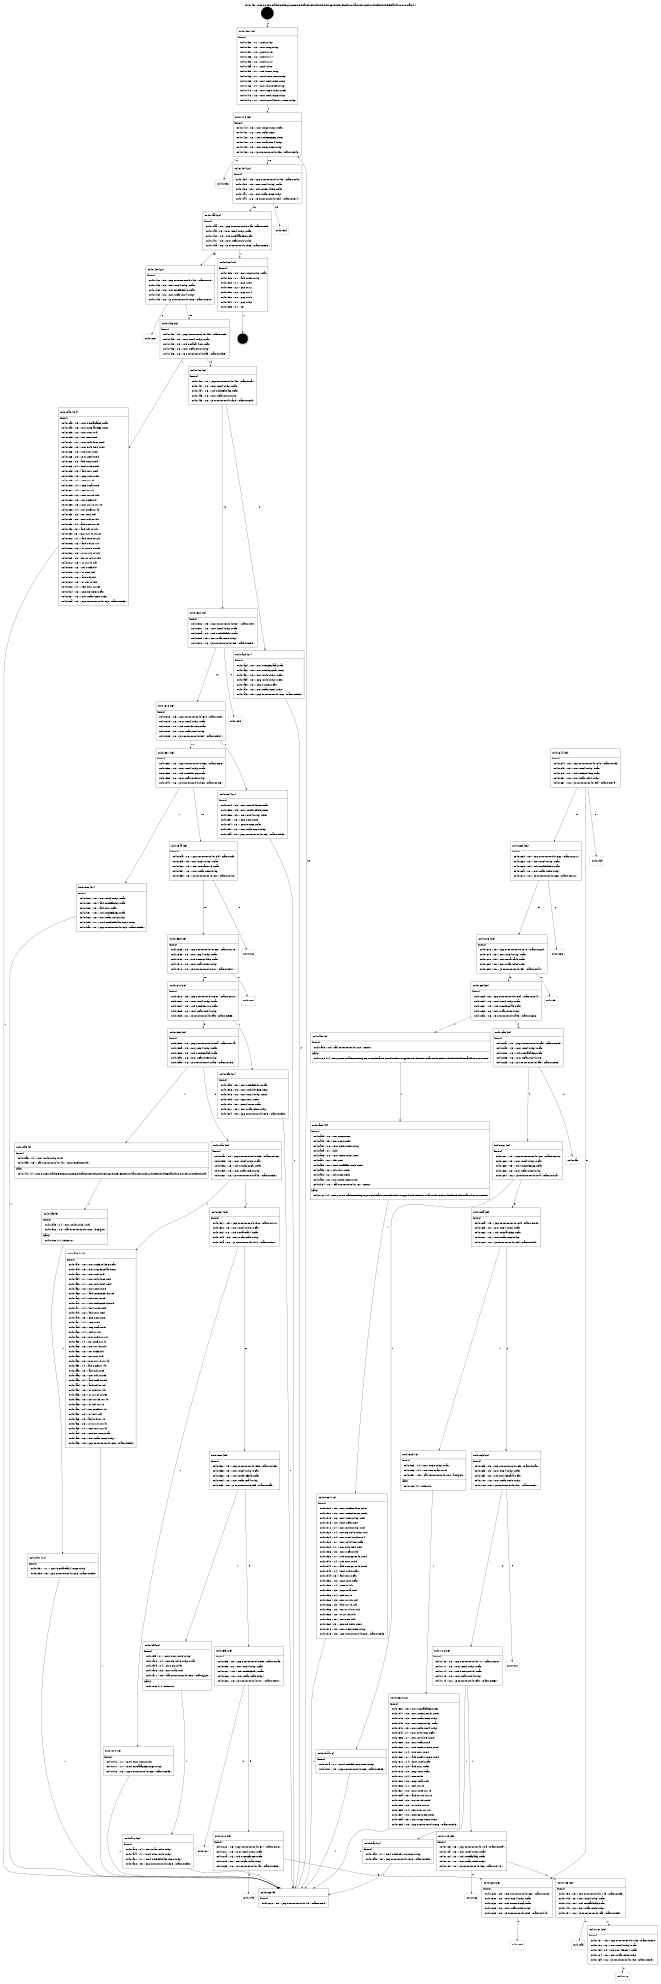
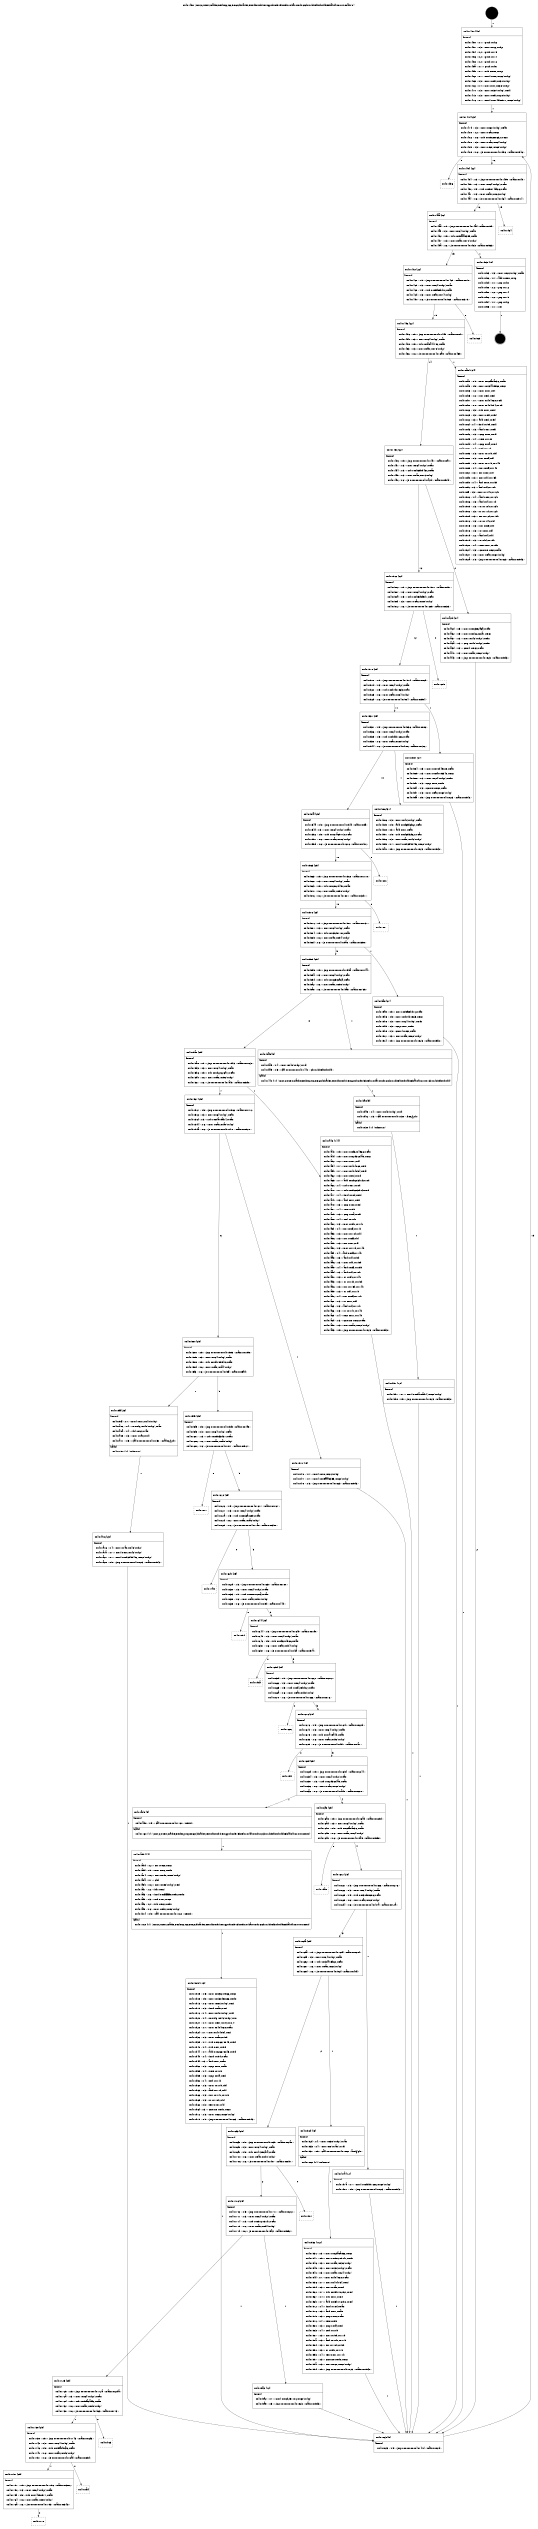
edge "0x4018a9 [134]" -> "0x401e23 [5]": removed, label "1"
edge "0x401644 [25]" -> "0x40162b [25]": reversed
edge "0x401b86 [31]" -> "0x401e23 [5]": removed, label "1"
